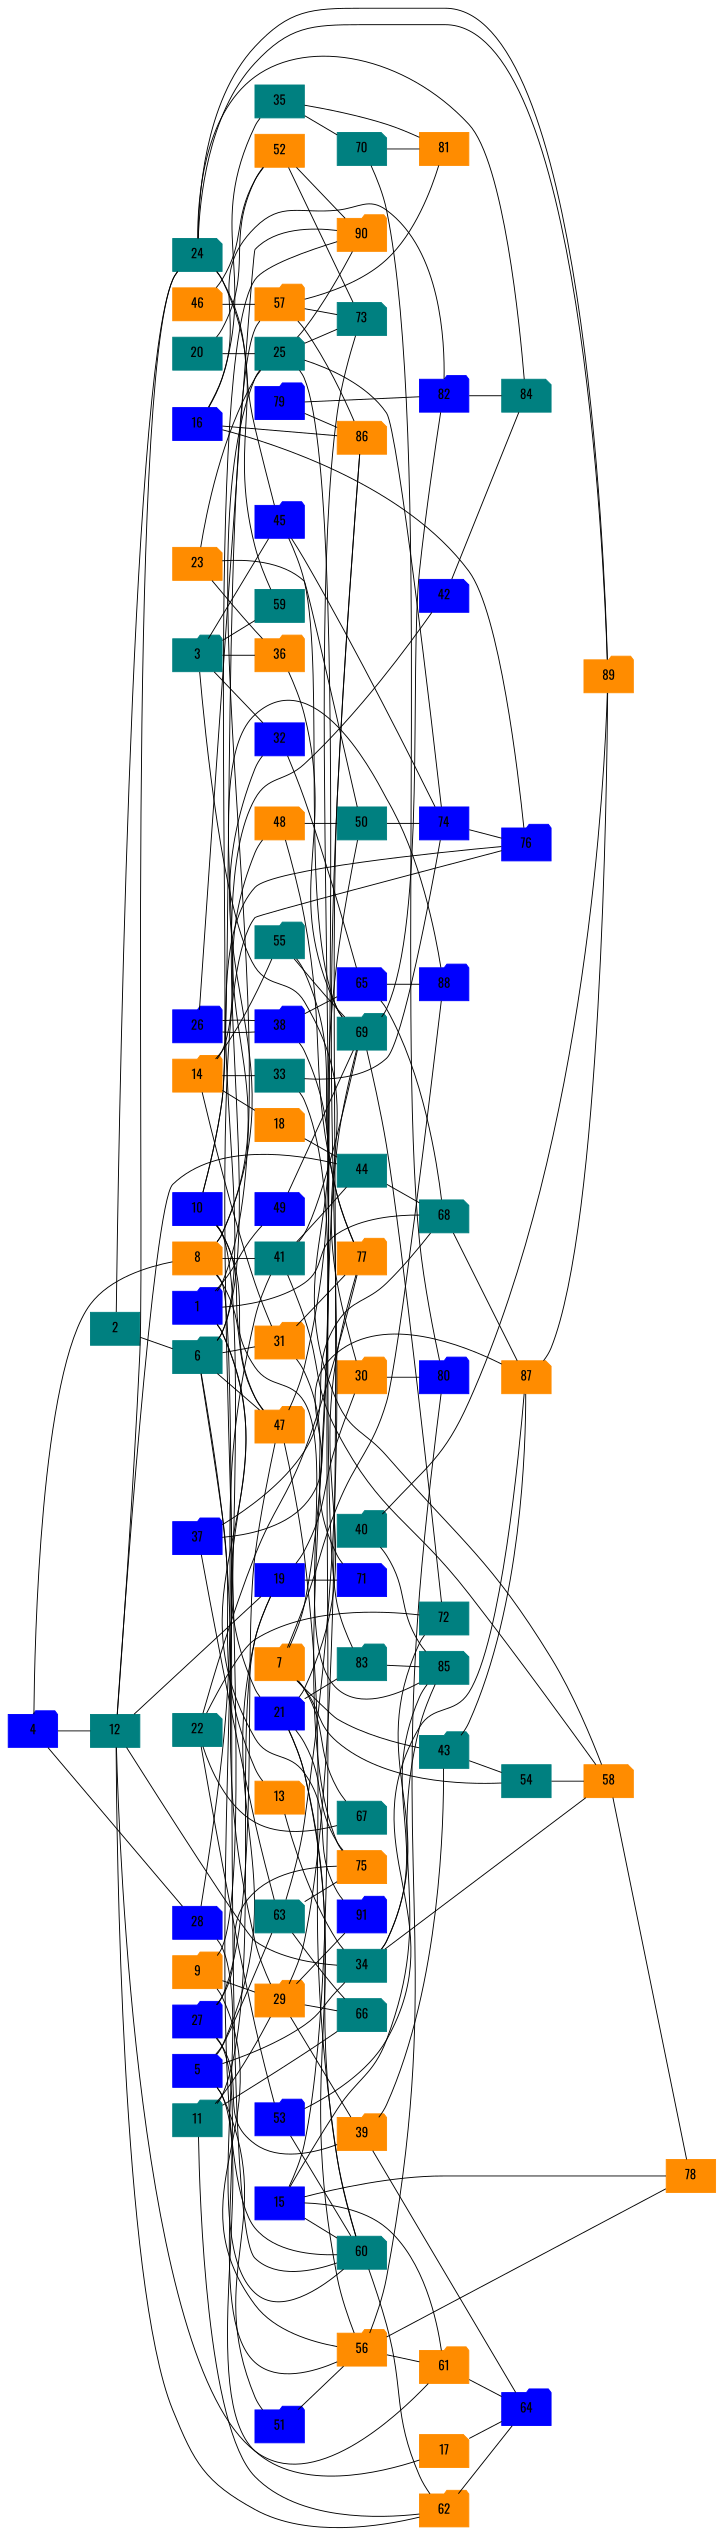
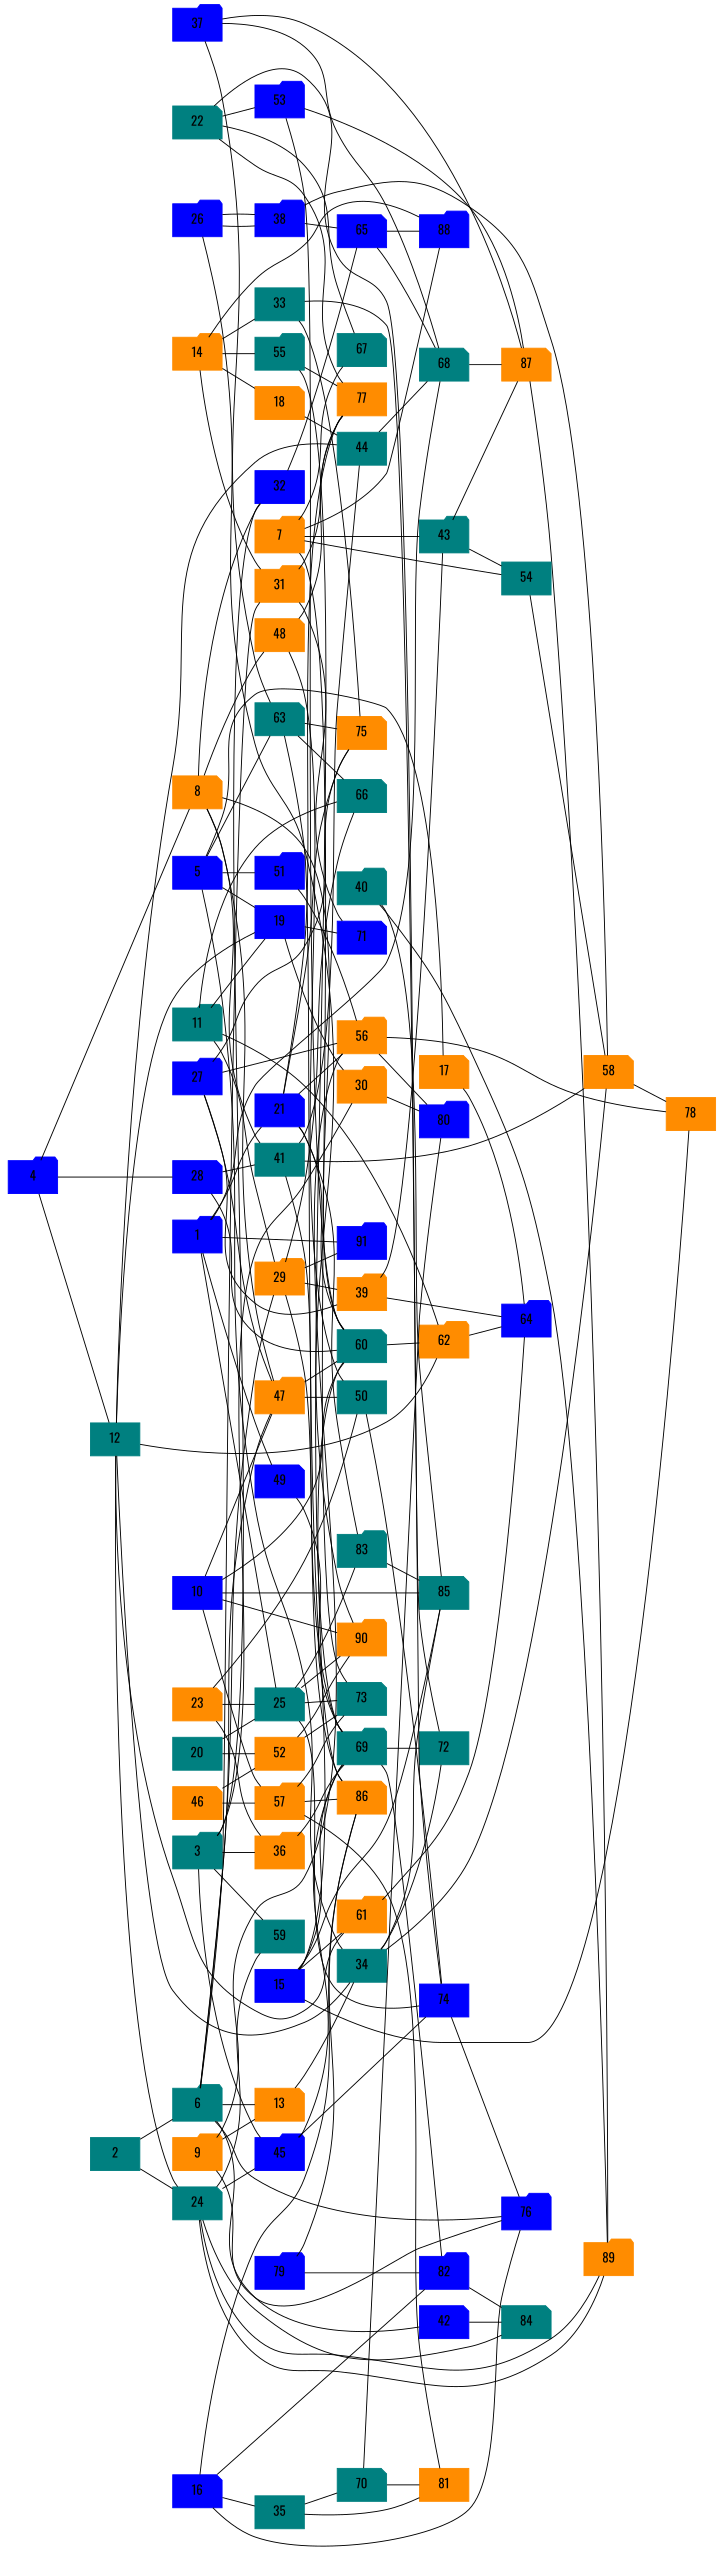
node "77": shape folder -> box
edge "9" -- "29": now "9" -- "13"
edge "56" -- "61": removed
